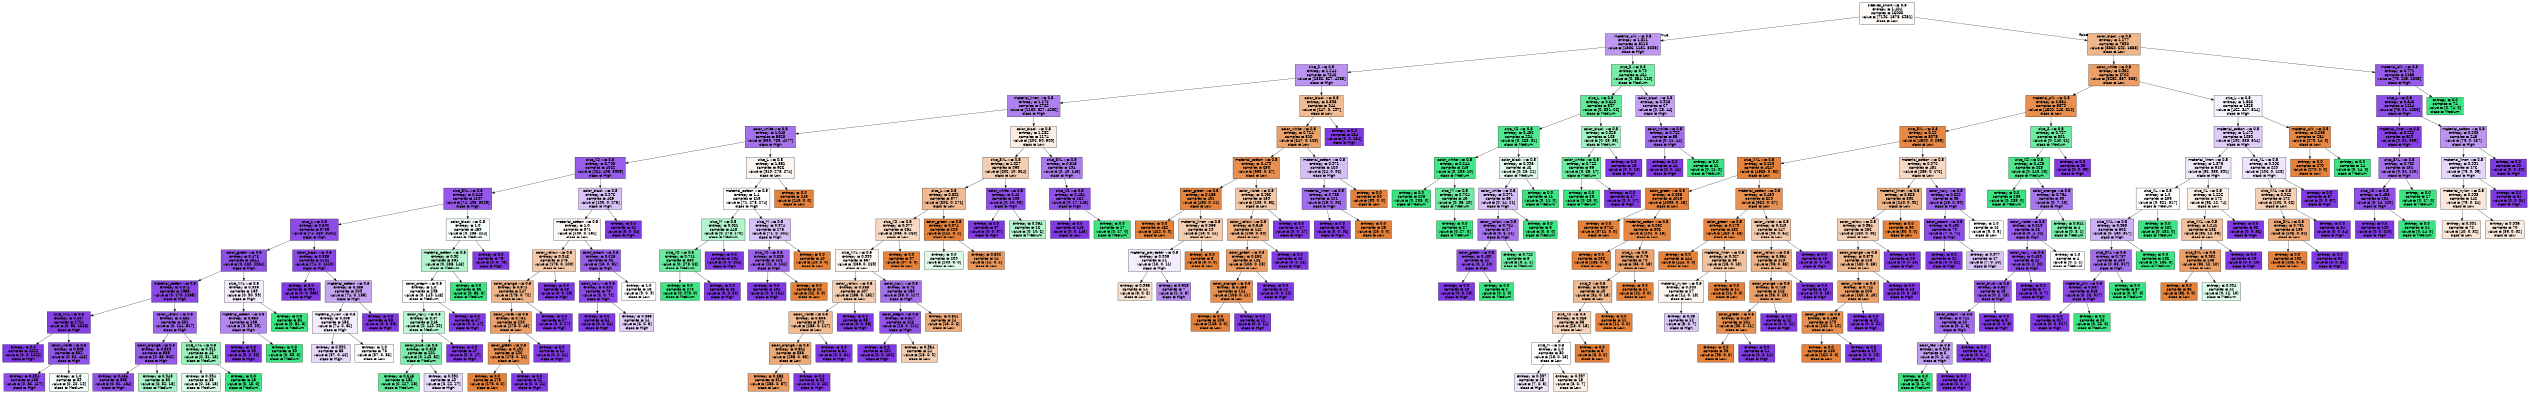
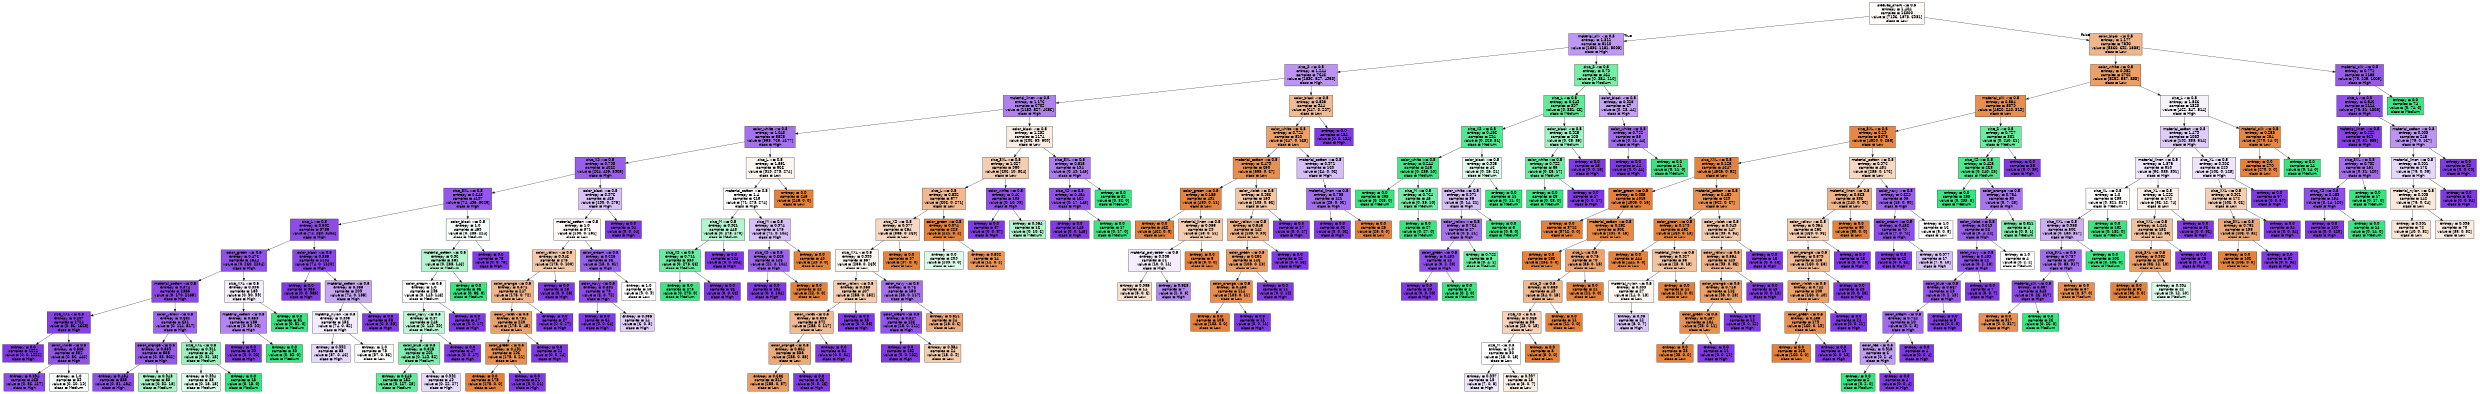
node "entropy = 0.0 samples = 32 value = [0, 32, 0] class = Medium": added
node "entropy = 0.0 samples = 39 value = [39, 0, 0] class = Low": removed
node "entropy = 0.0 samples = 145 value = [0, 0, 145] class = Low": label "entropy = 0.0 samples = 145 value = [0, 0, 145] class = Low" -> "entropy = 0.0 samples = 145 value = [0, 0, 145] class = High"
node "entropy = 0.0 samples = 57 value = [0, 57, 0] class = Medium": fillcolor #39e581 -> #e89051
node "entropy = 0.0 samples = 317 value = [0, 0, 317] class = High": fillcolor #8139e5 -> #e89051
